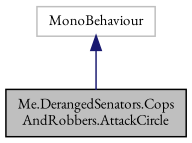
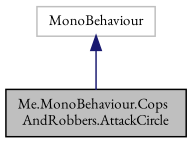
node "Me.DerangedSenators.Cops AndRobbers.AttackCircle": label "Me.DerangedSenators.Cops AndRobbers.AttackCircle" -> "Me.MonoBehaviour.Cops AndRobbers.AttackCircle"
